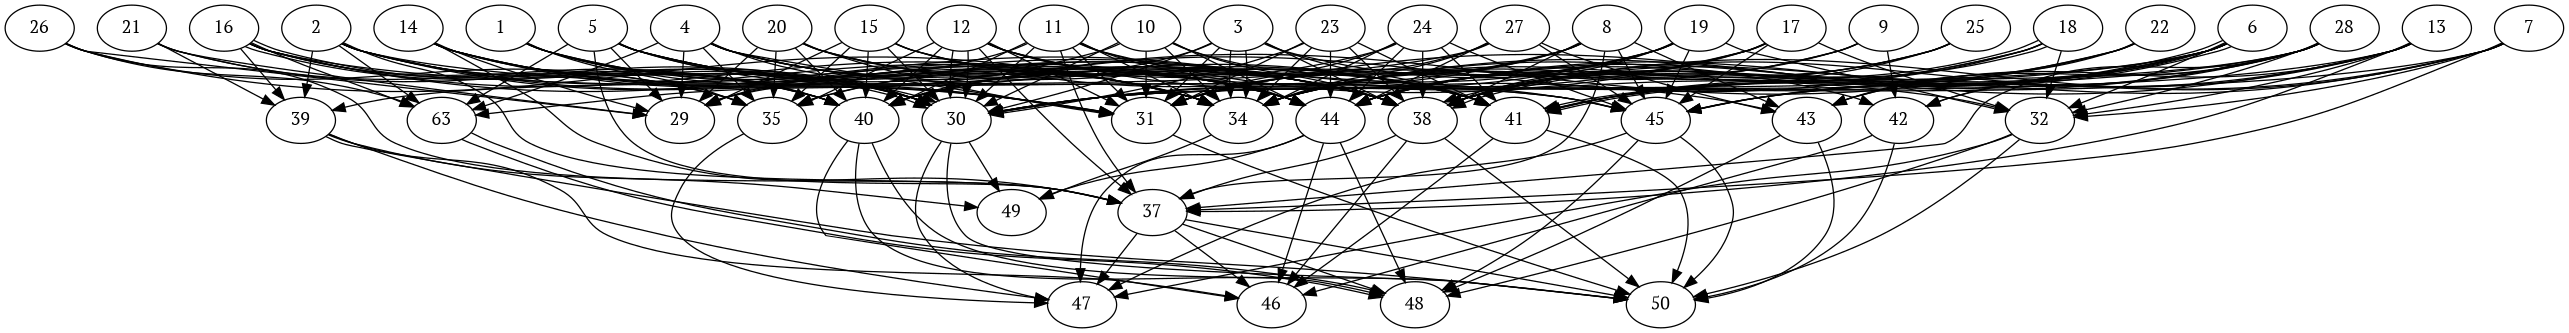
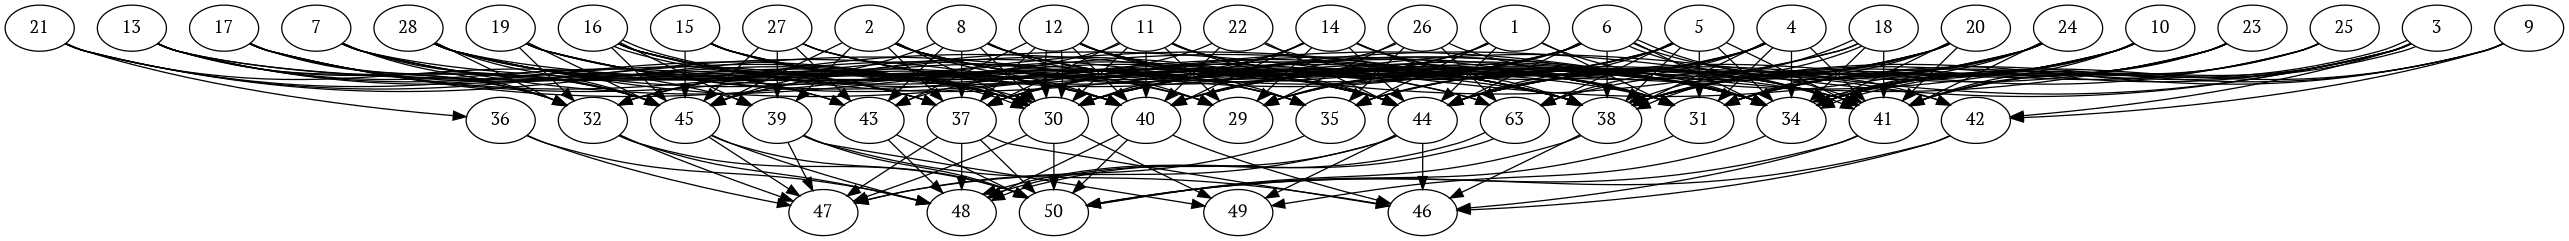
node "36": added
edge "38" -> "37": now "6" -> "37"
